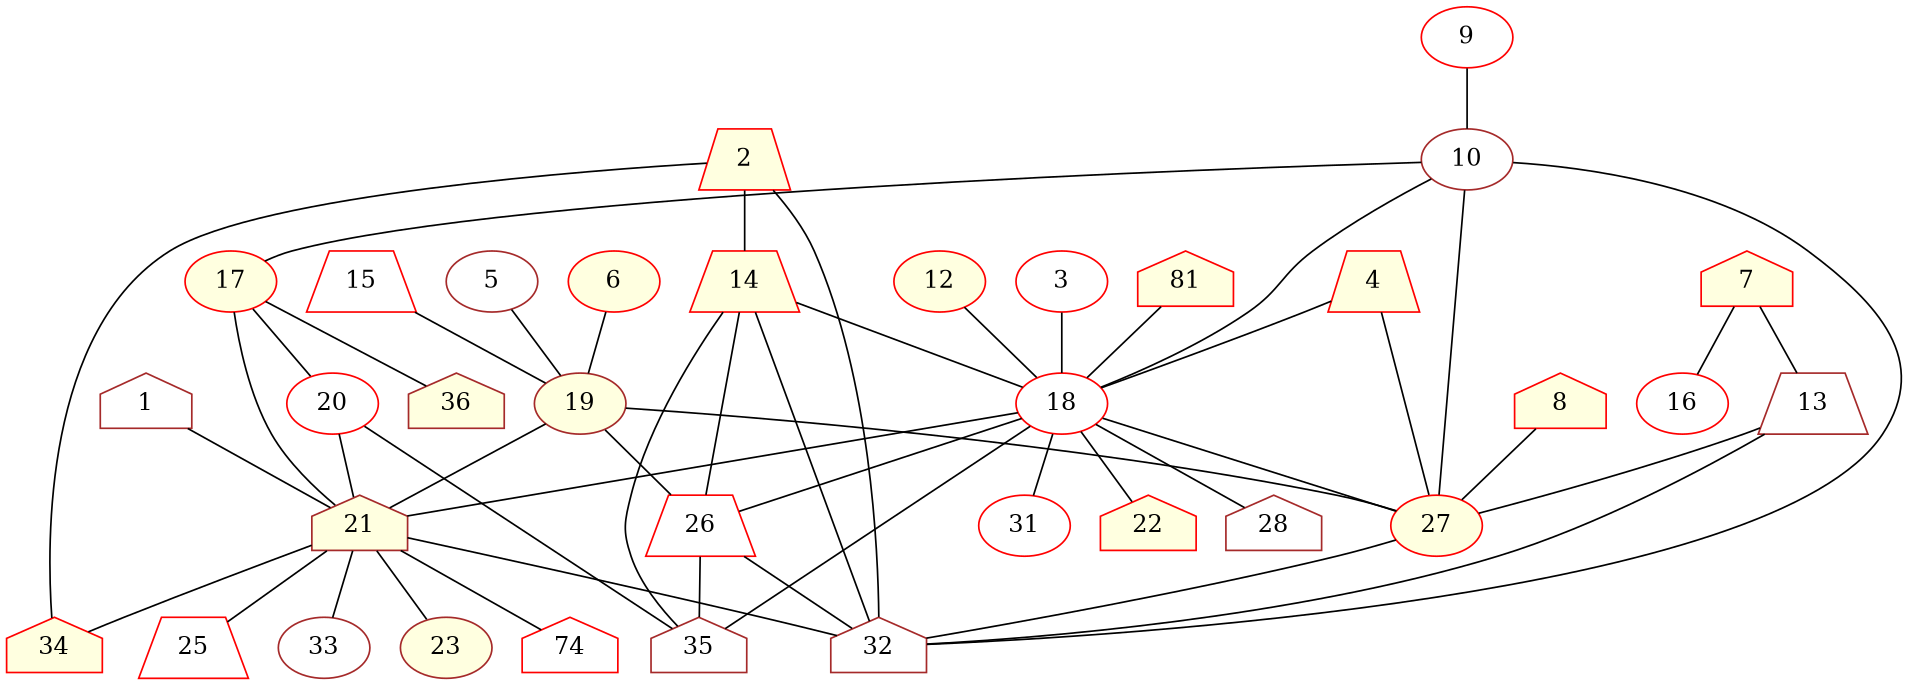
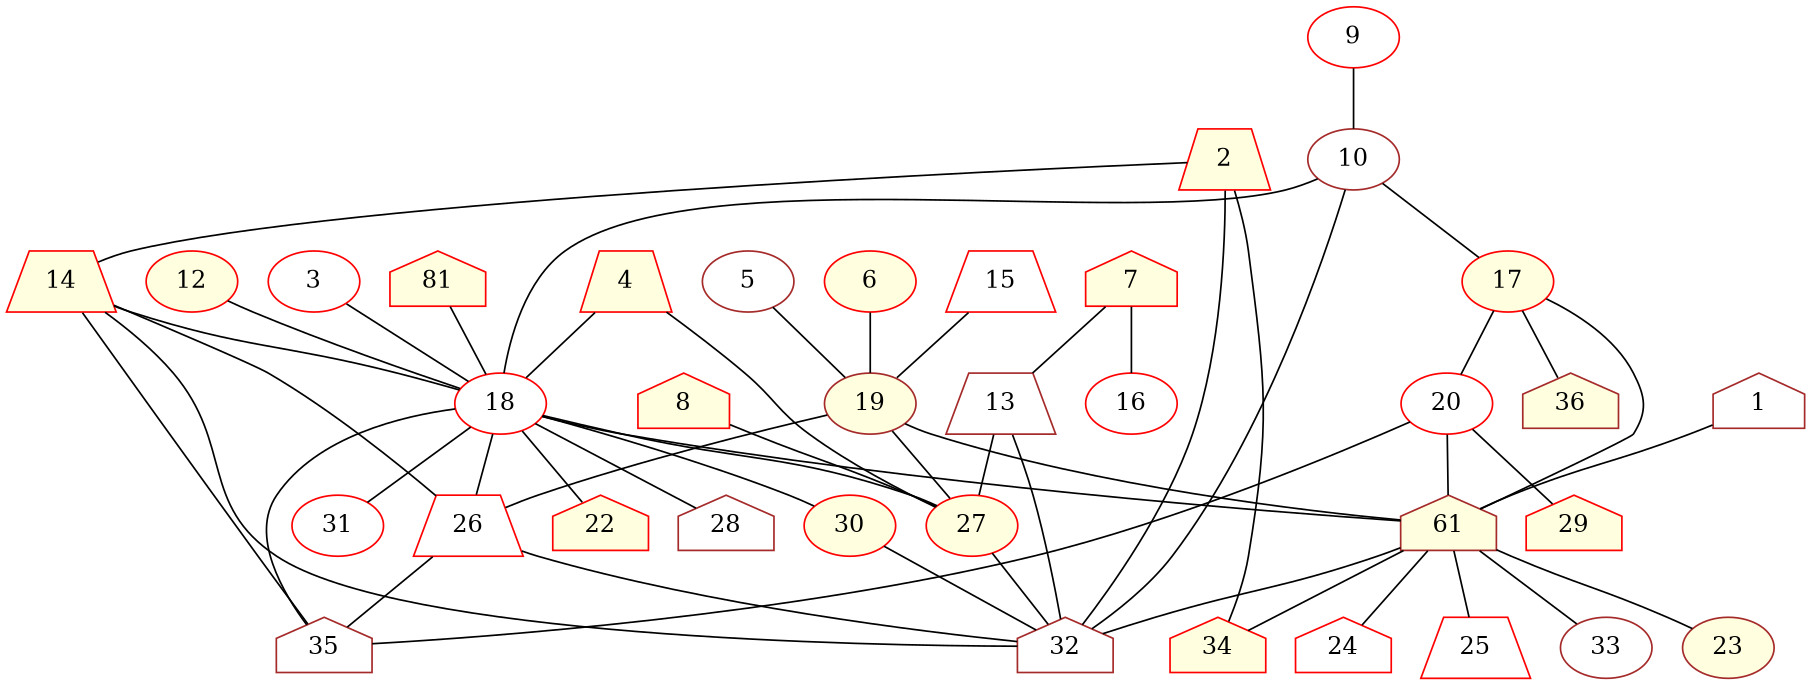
edge "10" -- "27": removed
node "21": label "21" -> "61"
node "30": added
node "29": added
node "74": label "74" -> "24"
